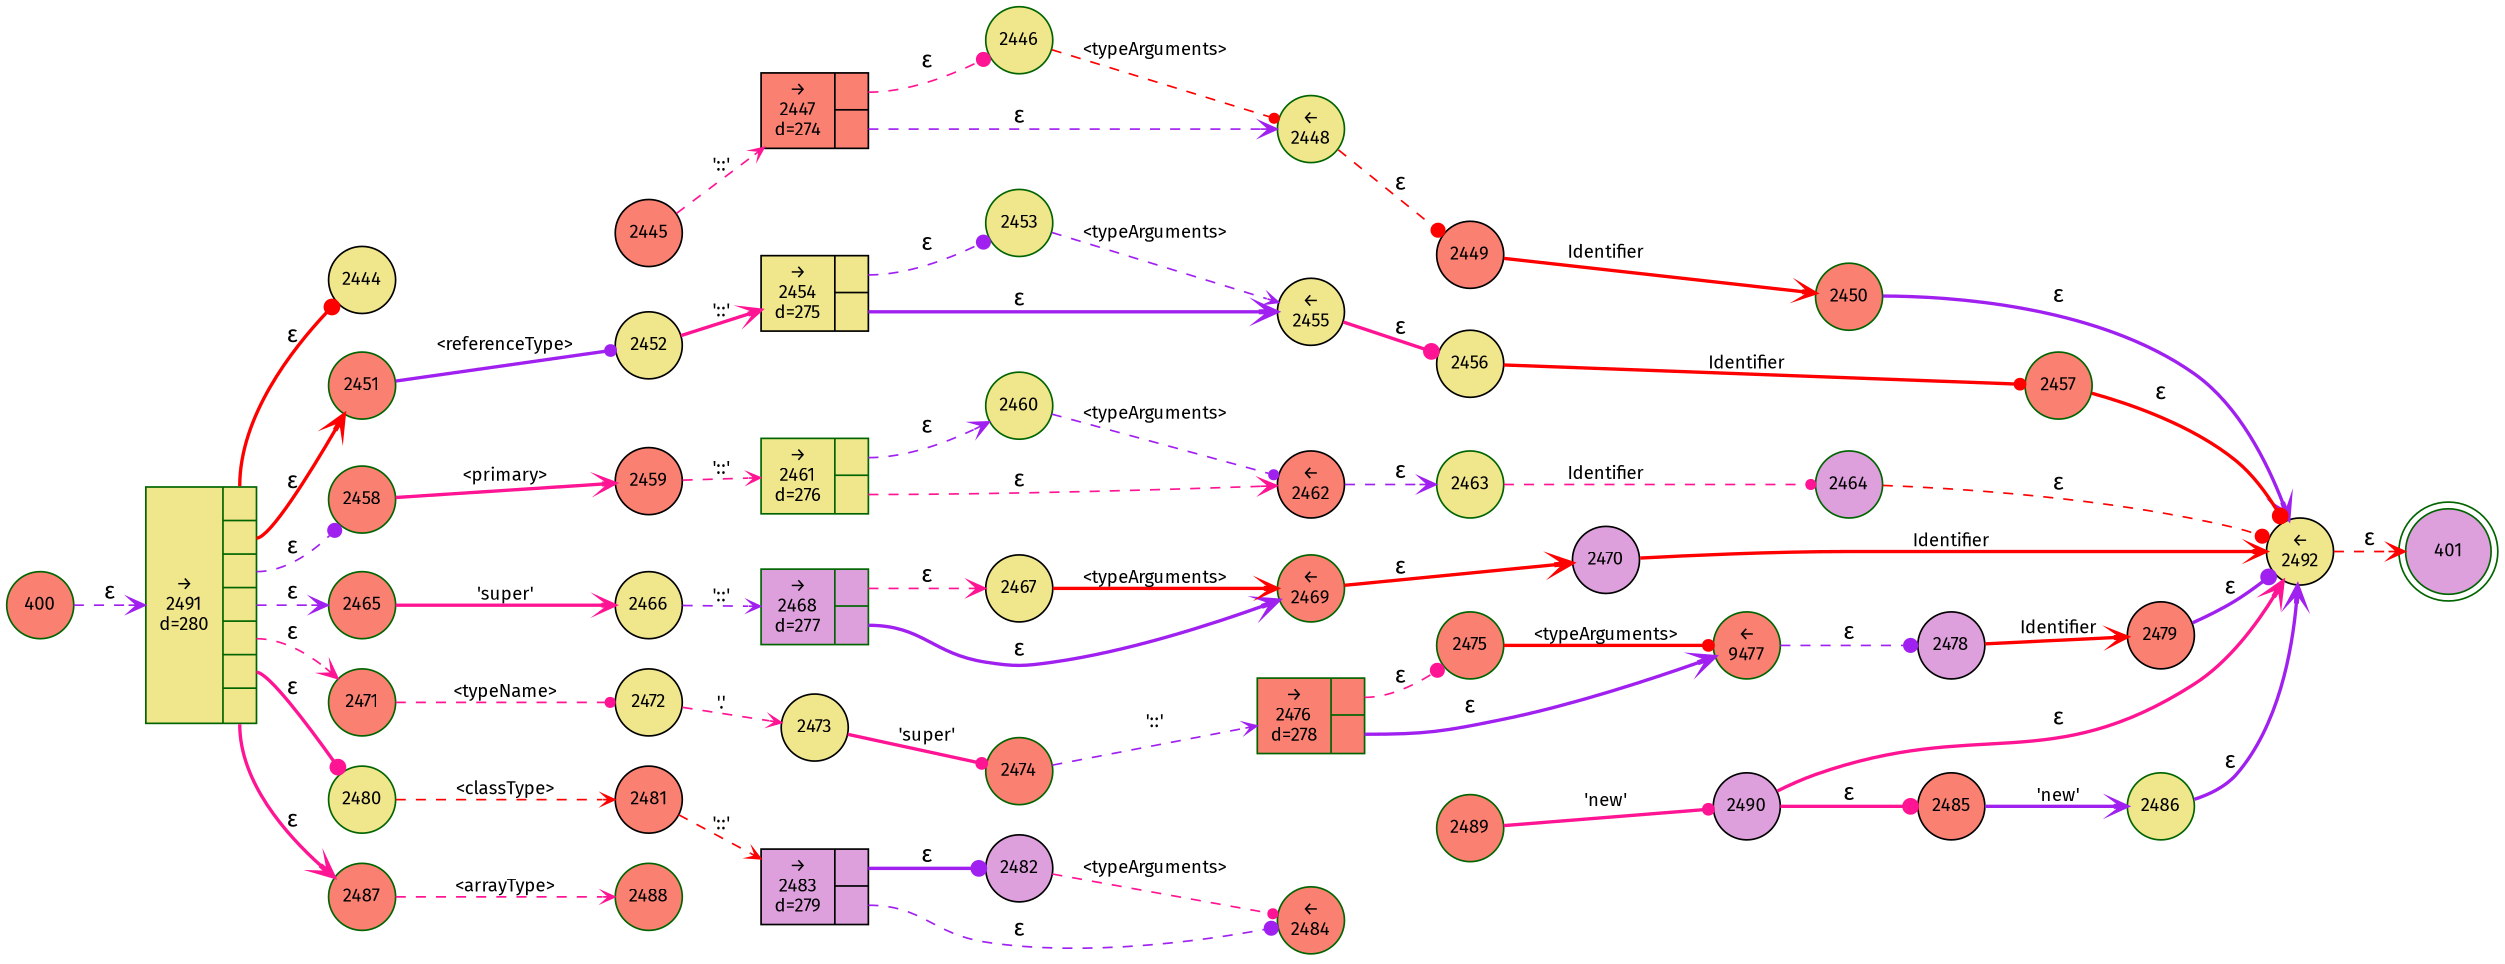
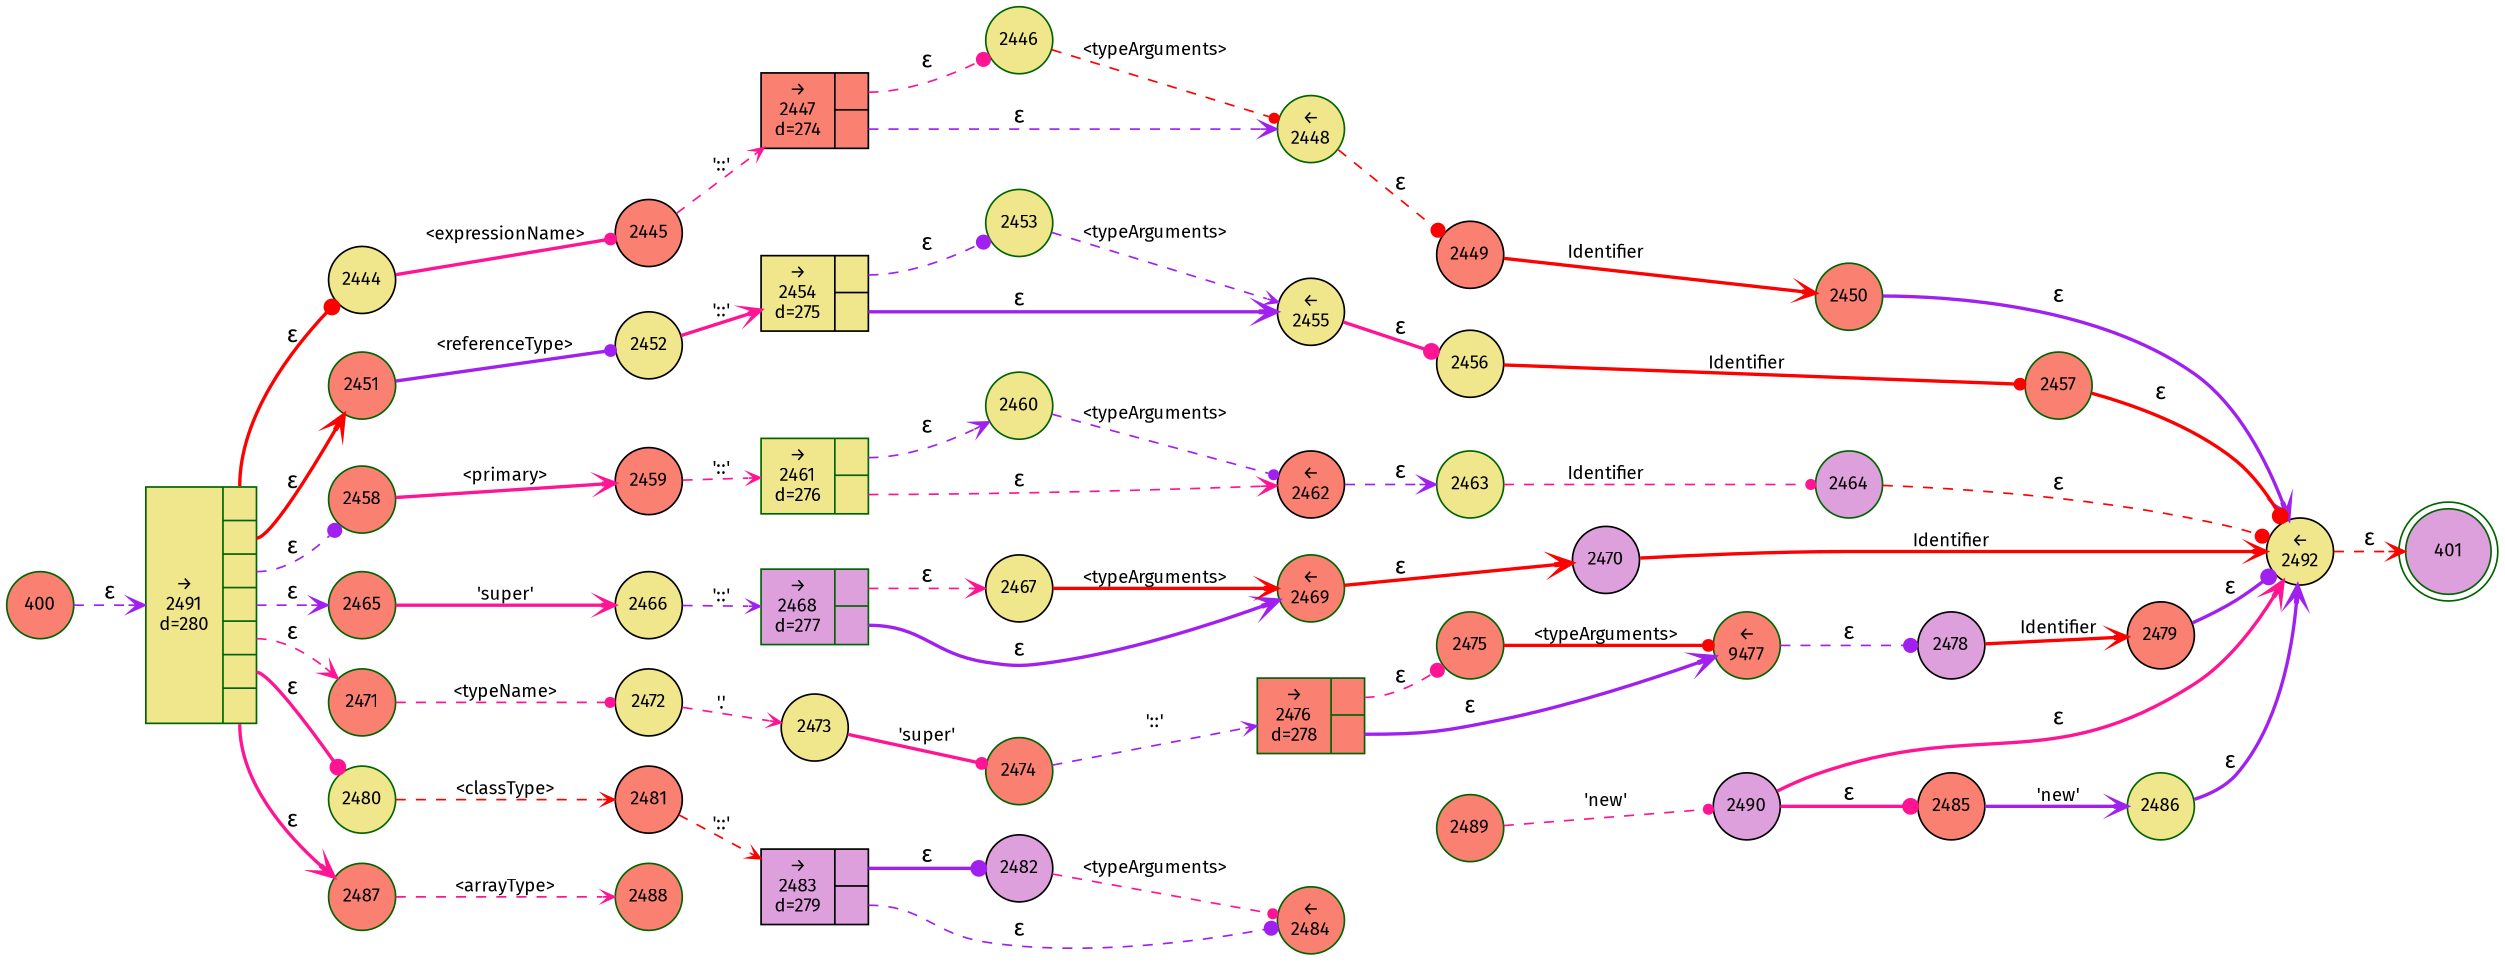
edge "2444" -> "2445": added, label "<expressionName>"
edge "2489" -> "2490": style bold -> dashed
